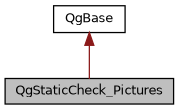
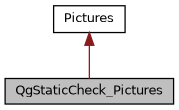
node "QgBase": label "QgBase" -> "Pictures"
